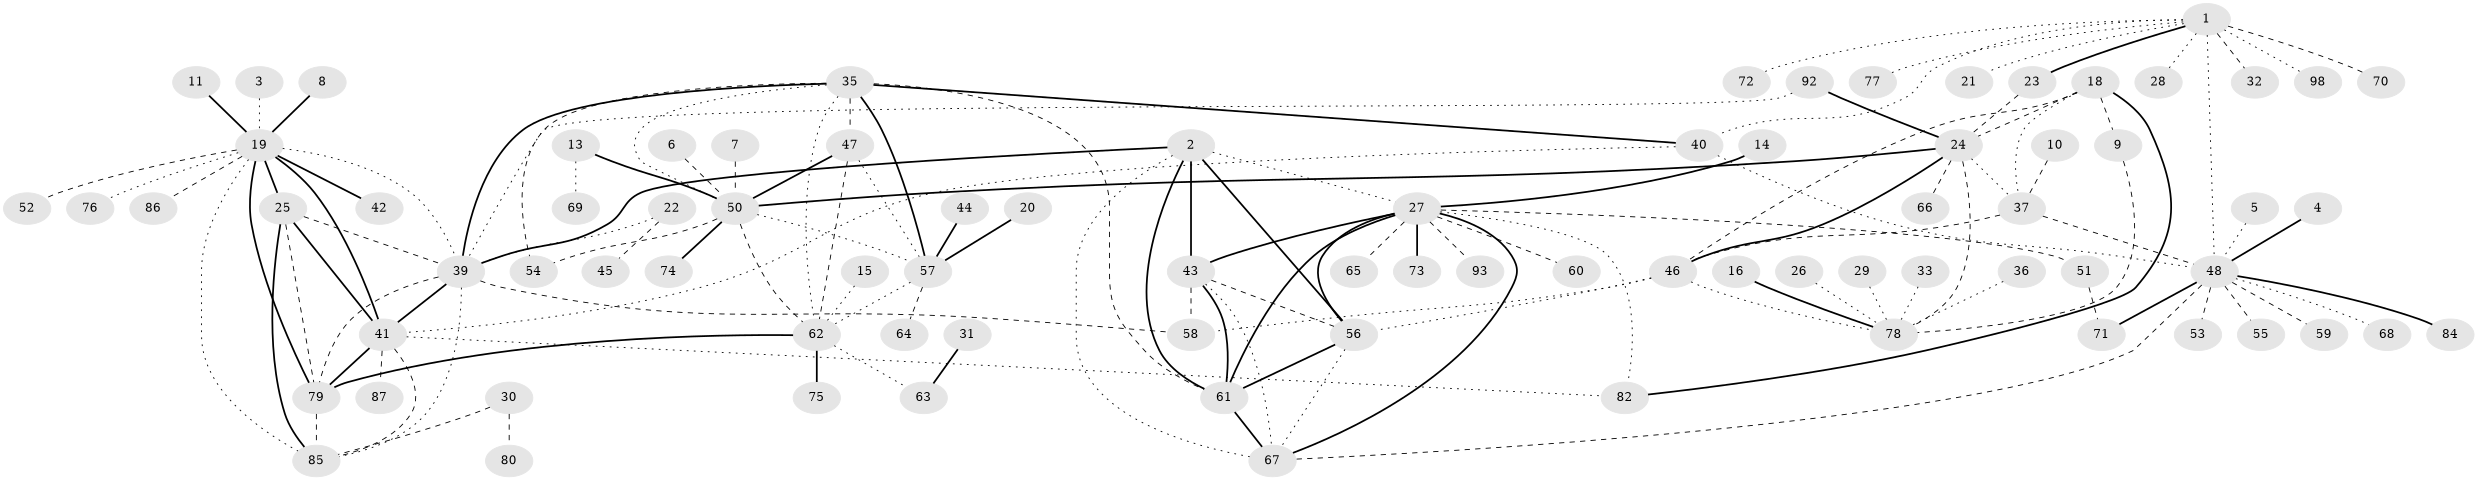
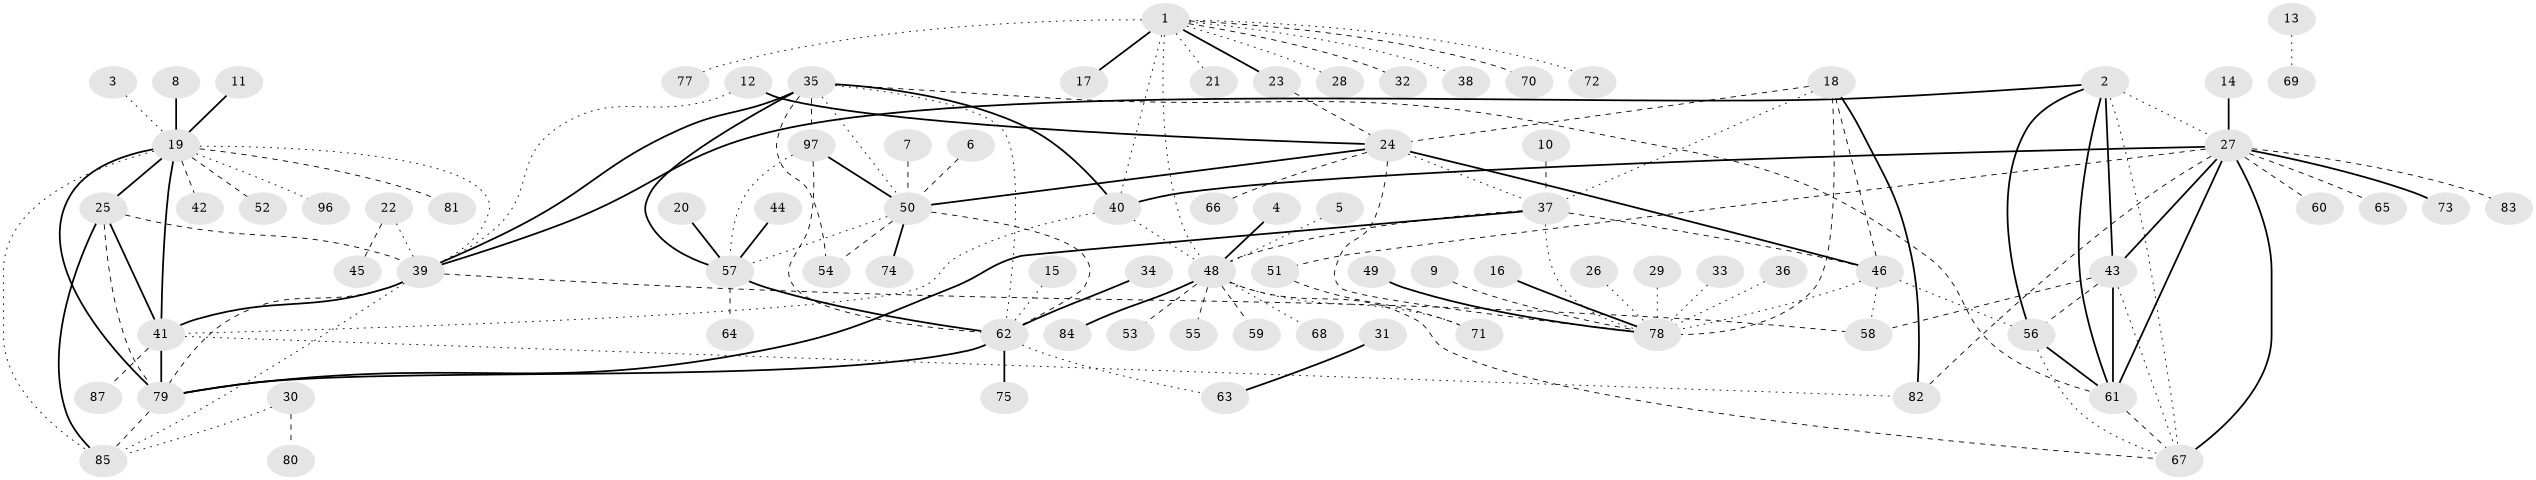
node "17": added
node "92": label "92" -> "12"
node "98": label "98" -> "38"
edge "18" -- "9": now "18" -- "78"
node "47": label "47" -> "97"
edge "13" -- "50": removed
edge "19" -- "42": style bold -> dashed
node "76": label "76" -> "96"
node "86": label "86" -> "81"
edge "27" -- "82": style dotted -> dashed
edge "27" -- "56": now "27" -- "40"
node "34": added
node "49": added
node "93": label "93" -> "83"
edge "37" -- "78": added
edge "57" -- "62": style dotted -> bold
edge "48" -- "71": style bold -> dotted
edge "37" -- "79": added
edge "41" -- "85": removed
edge "61" -- "67": style bold -> dashed
edge "30" -- "85": style dashed -> dotted
